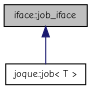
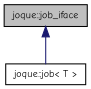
node "iface::job_iface": label "iface::job_iface" -> "joque::job_iface"
